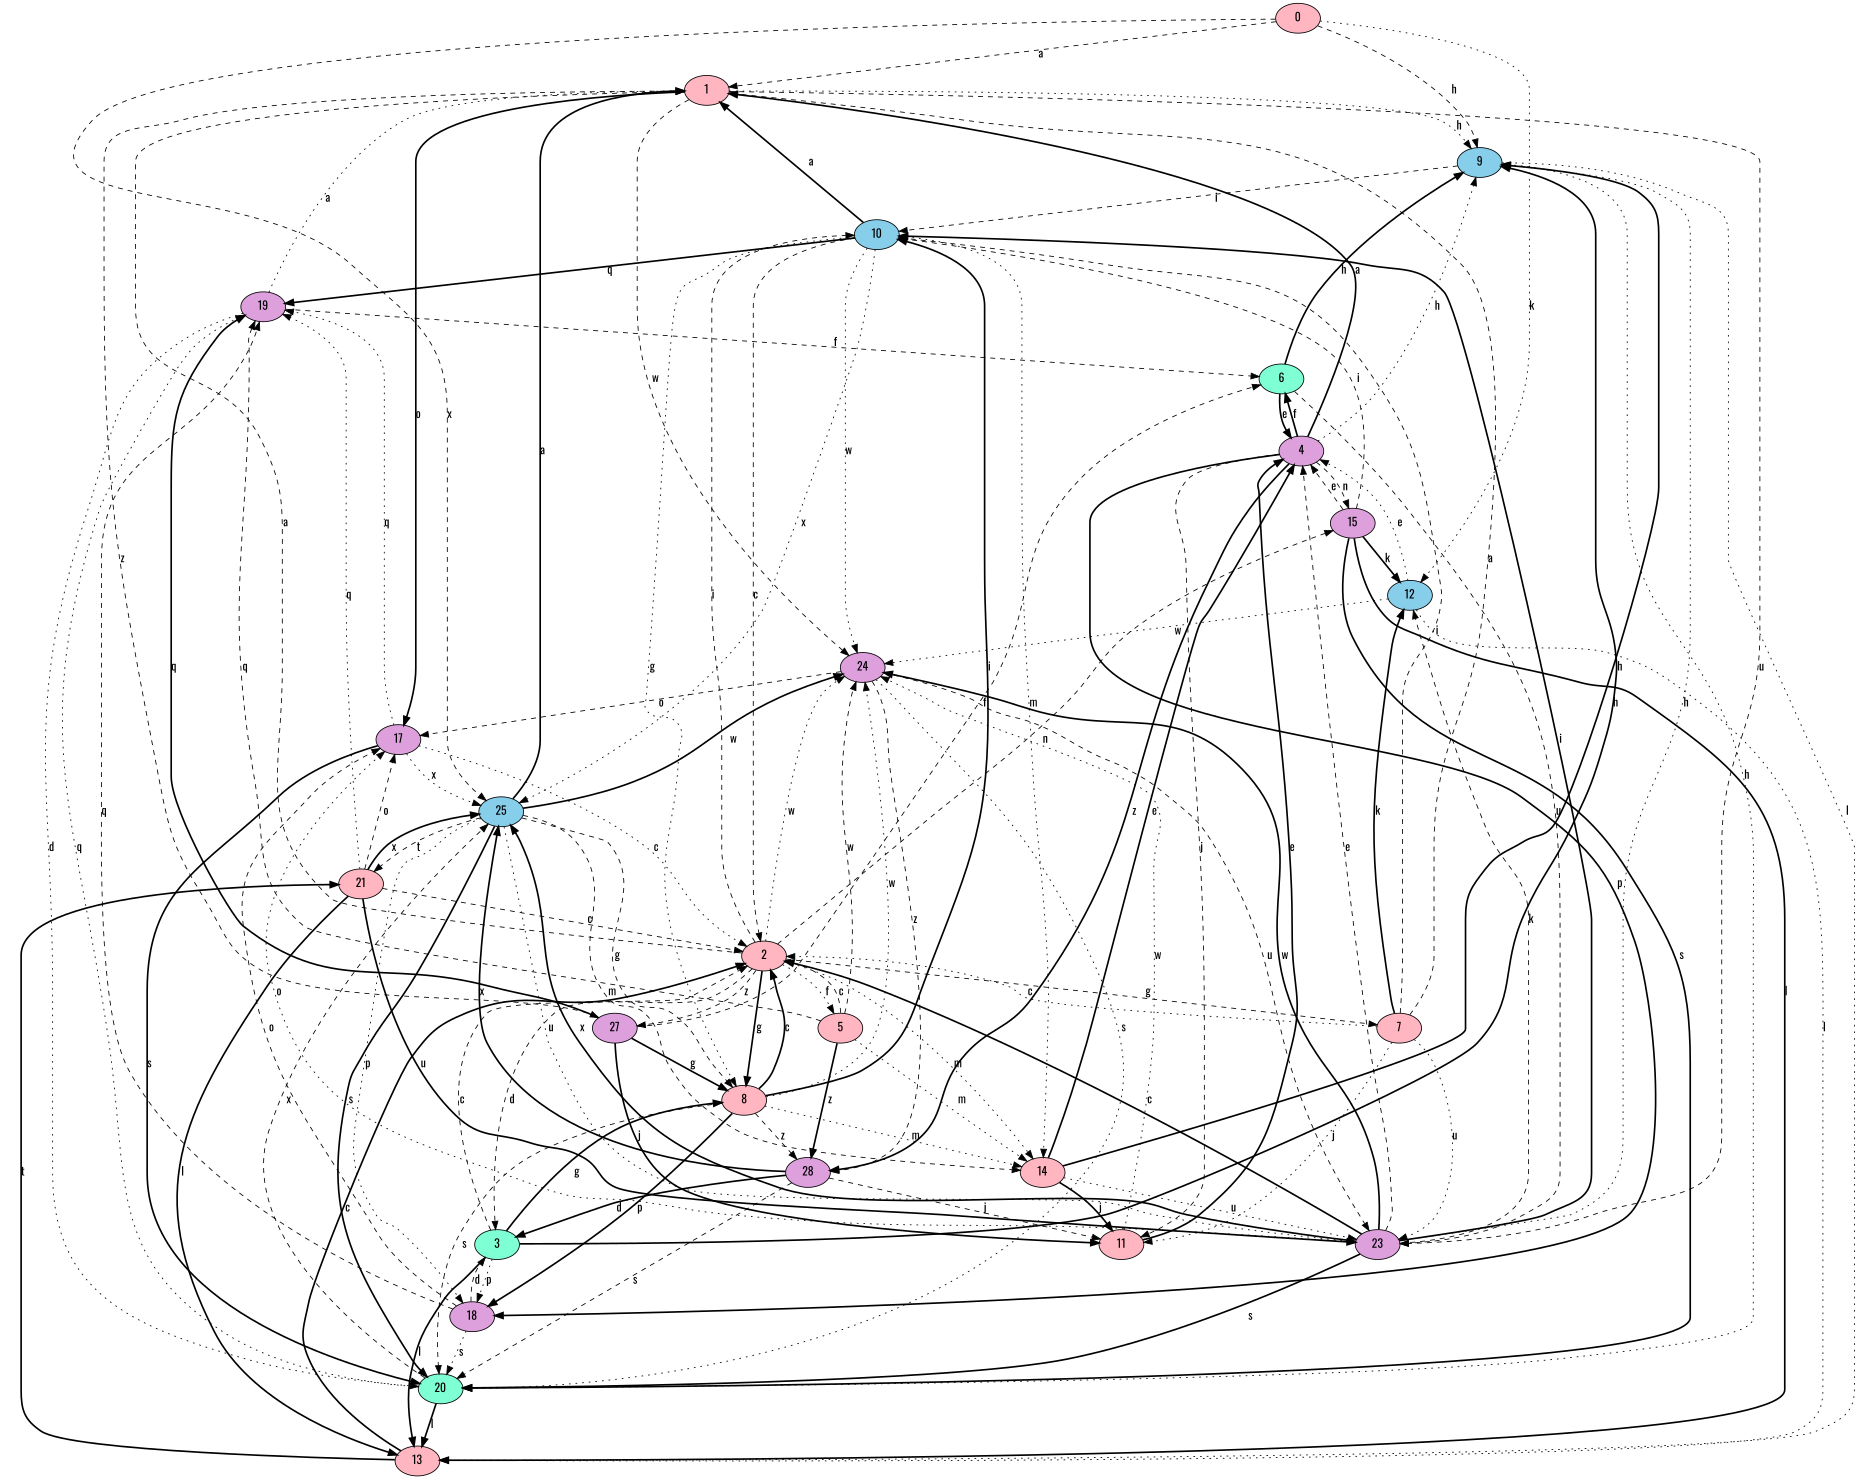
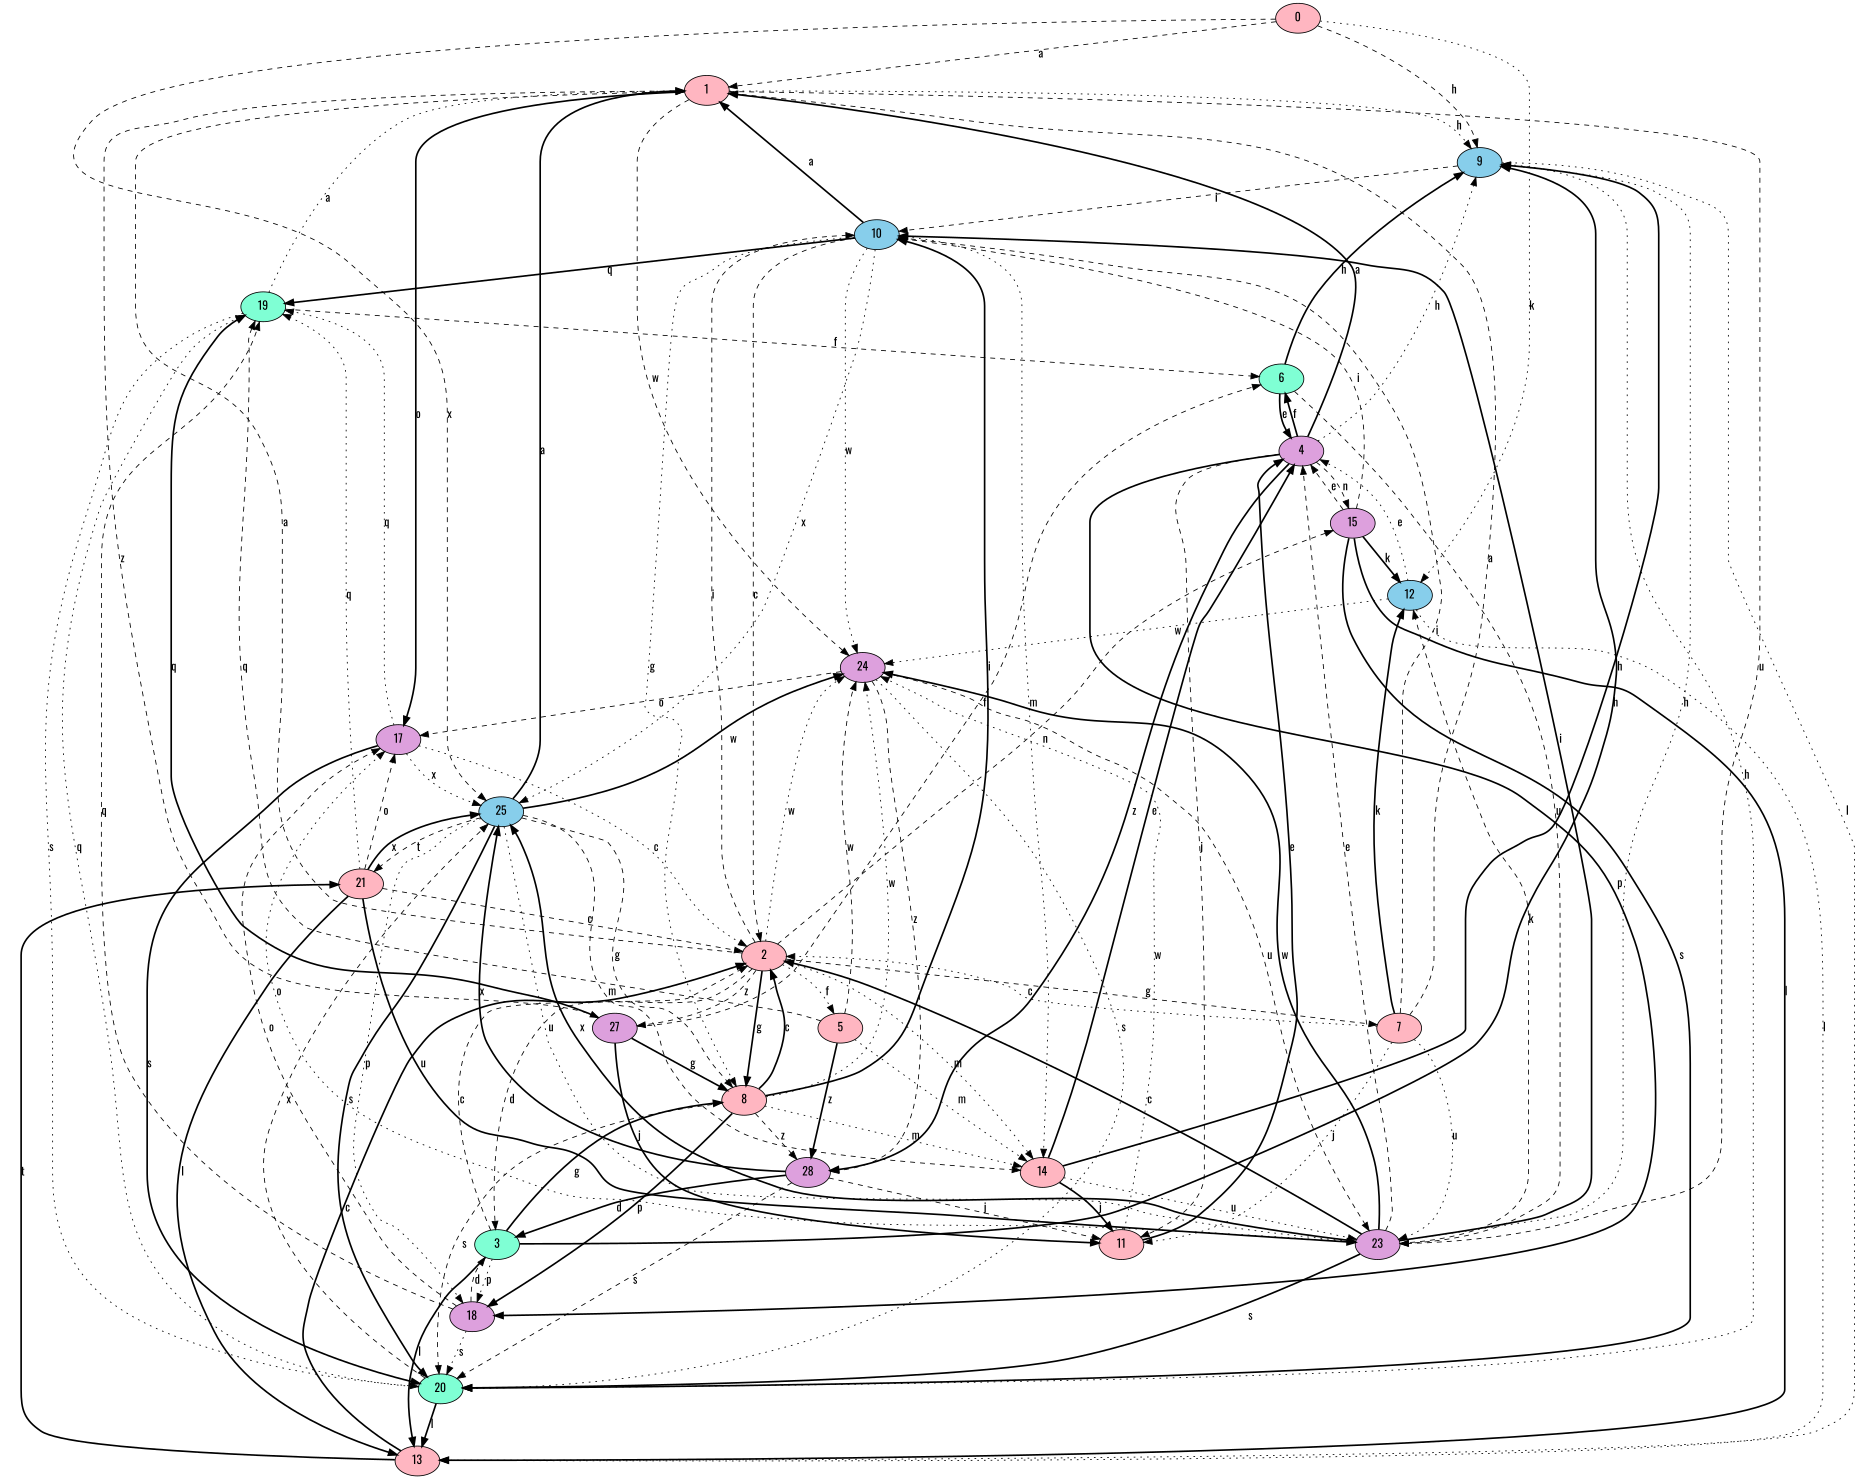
node "19": fillcolor plum -> aquamarine
edge "19" -> "20": label "d" -> "s"
edge "5" -> "2": removed, label "c"
